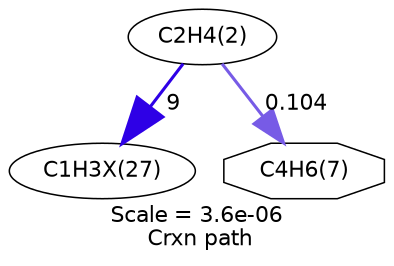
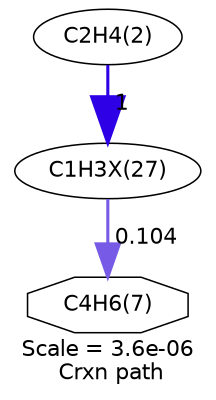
edge "C2H4(2)" -> "C4H6(7)": now "C1H3X(27)" -> "C4H6(7)"
edge "C2H4(2)" -> "C1H3X(27)": label " 9" -> " 1"
